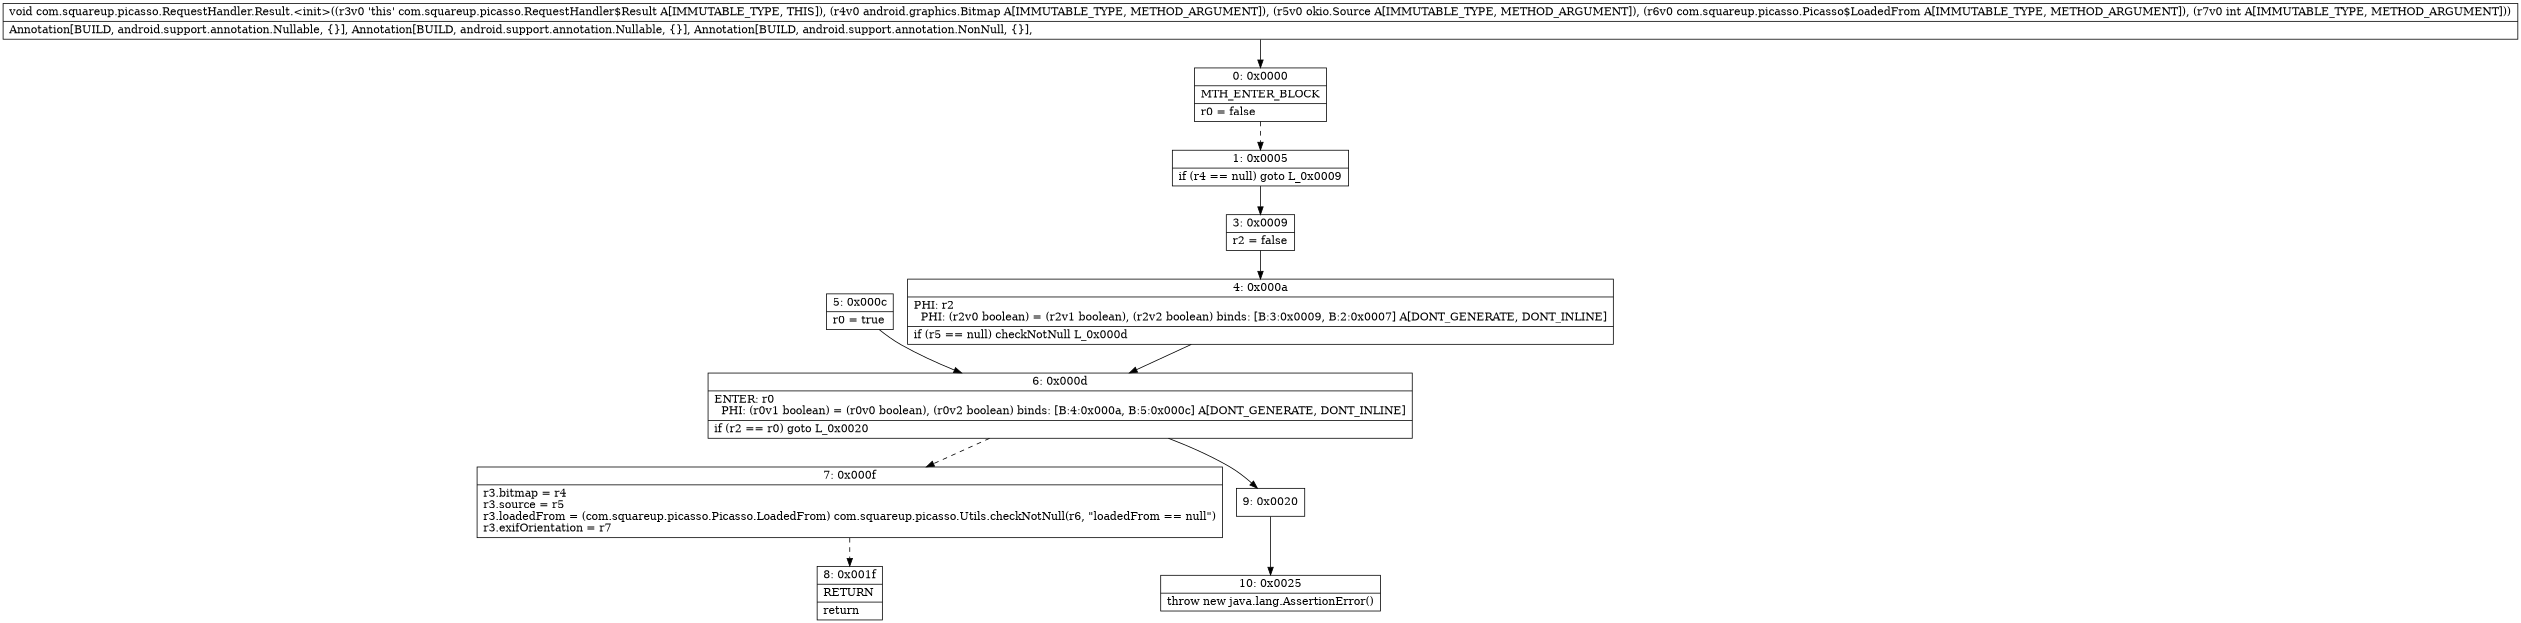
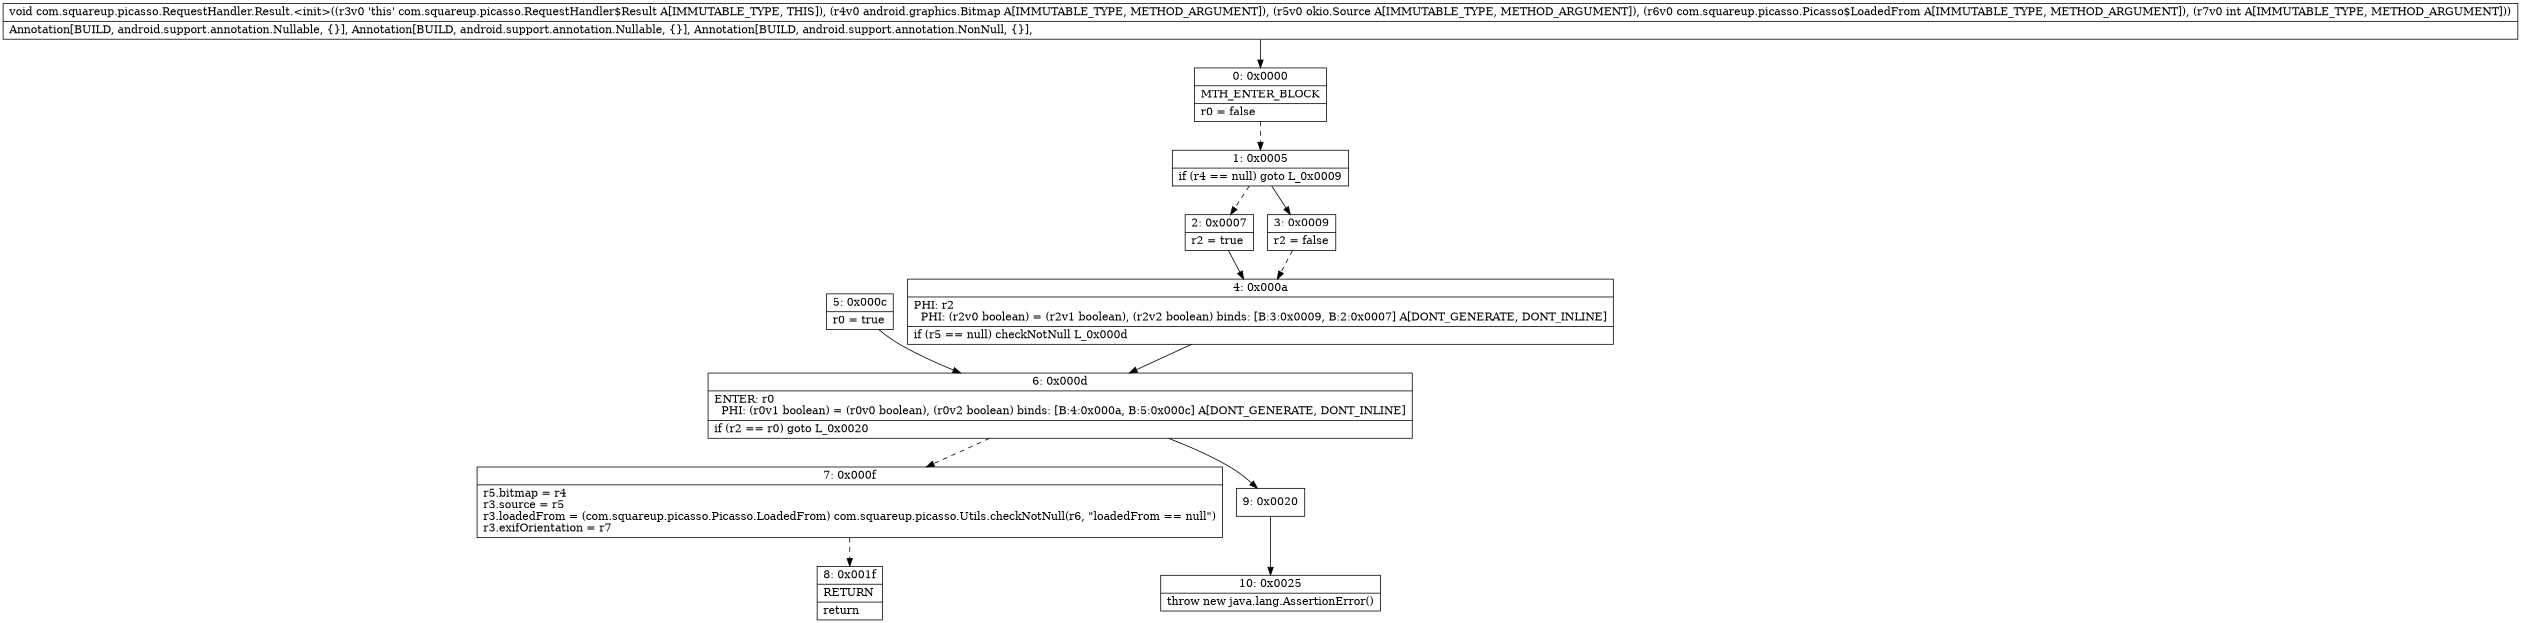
node "2: 0x0007": added
edge "3: 0x0009" -> "4: 0x000a": style solid -> dashed
node "7: 0x000f": text "r3.bitmap = r4" -> "r5.bitmap = r4"
